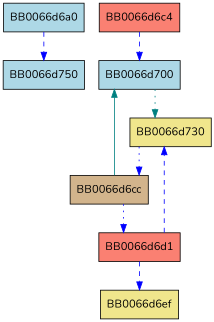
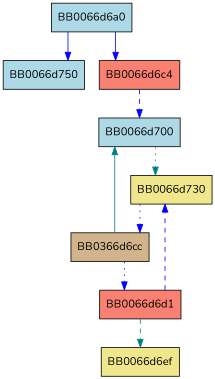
edge "BB0066d6a0" -> "BB0066d750": style dashed -> solid
edge "BB0066d6a0" -> "BB0066d6c4": added
node "BB0066d6cc": label "BB0066d6cc" -> "BB0366d6cc"
edge "BB0066d6d1" -> "BB0066d6ef": color blue -> teal
